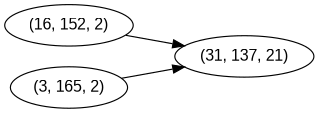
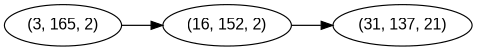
edge "(3, 165, 2)" -> "(31, 137, 21)": now "(3, 165, 2)" -> "(16, 152, 2)"
